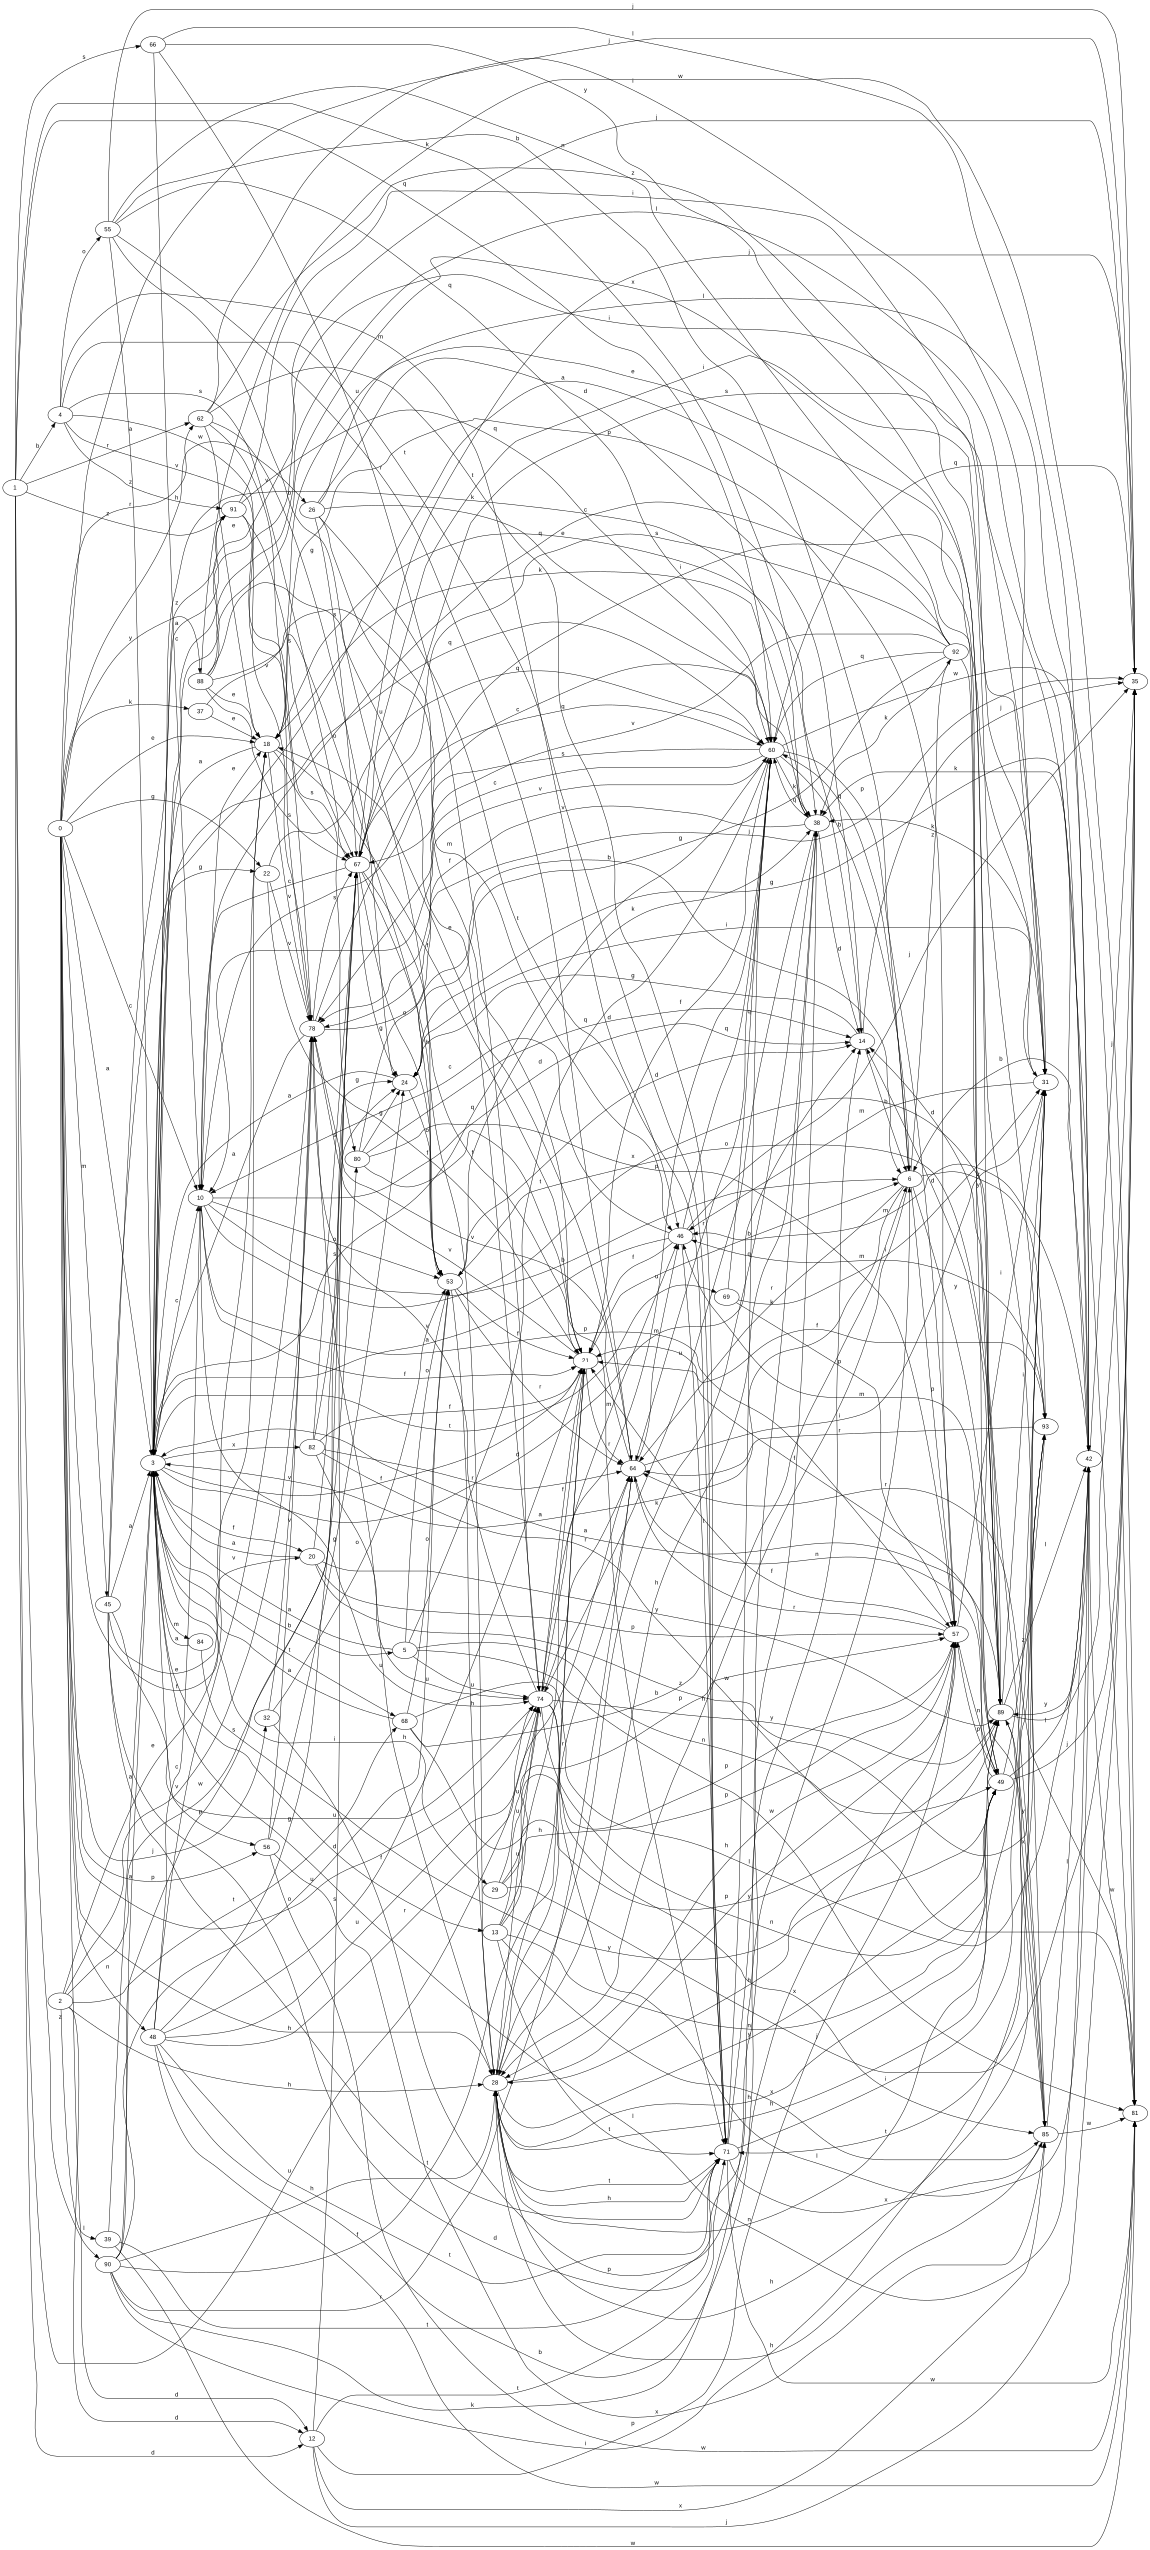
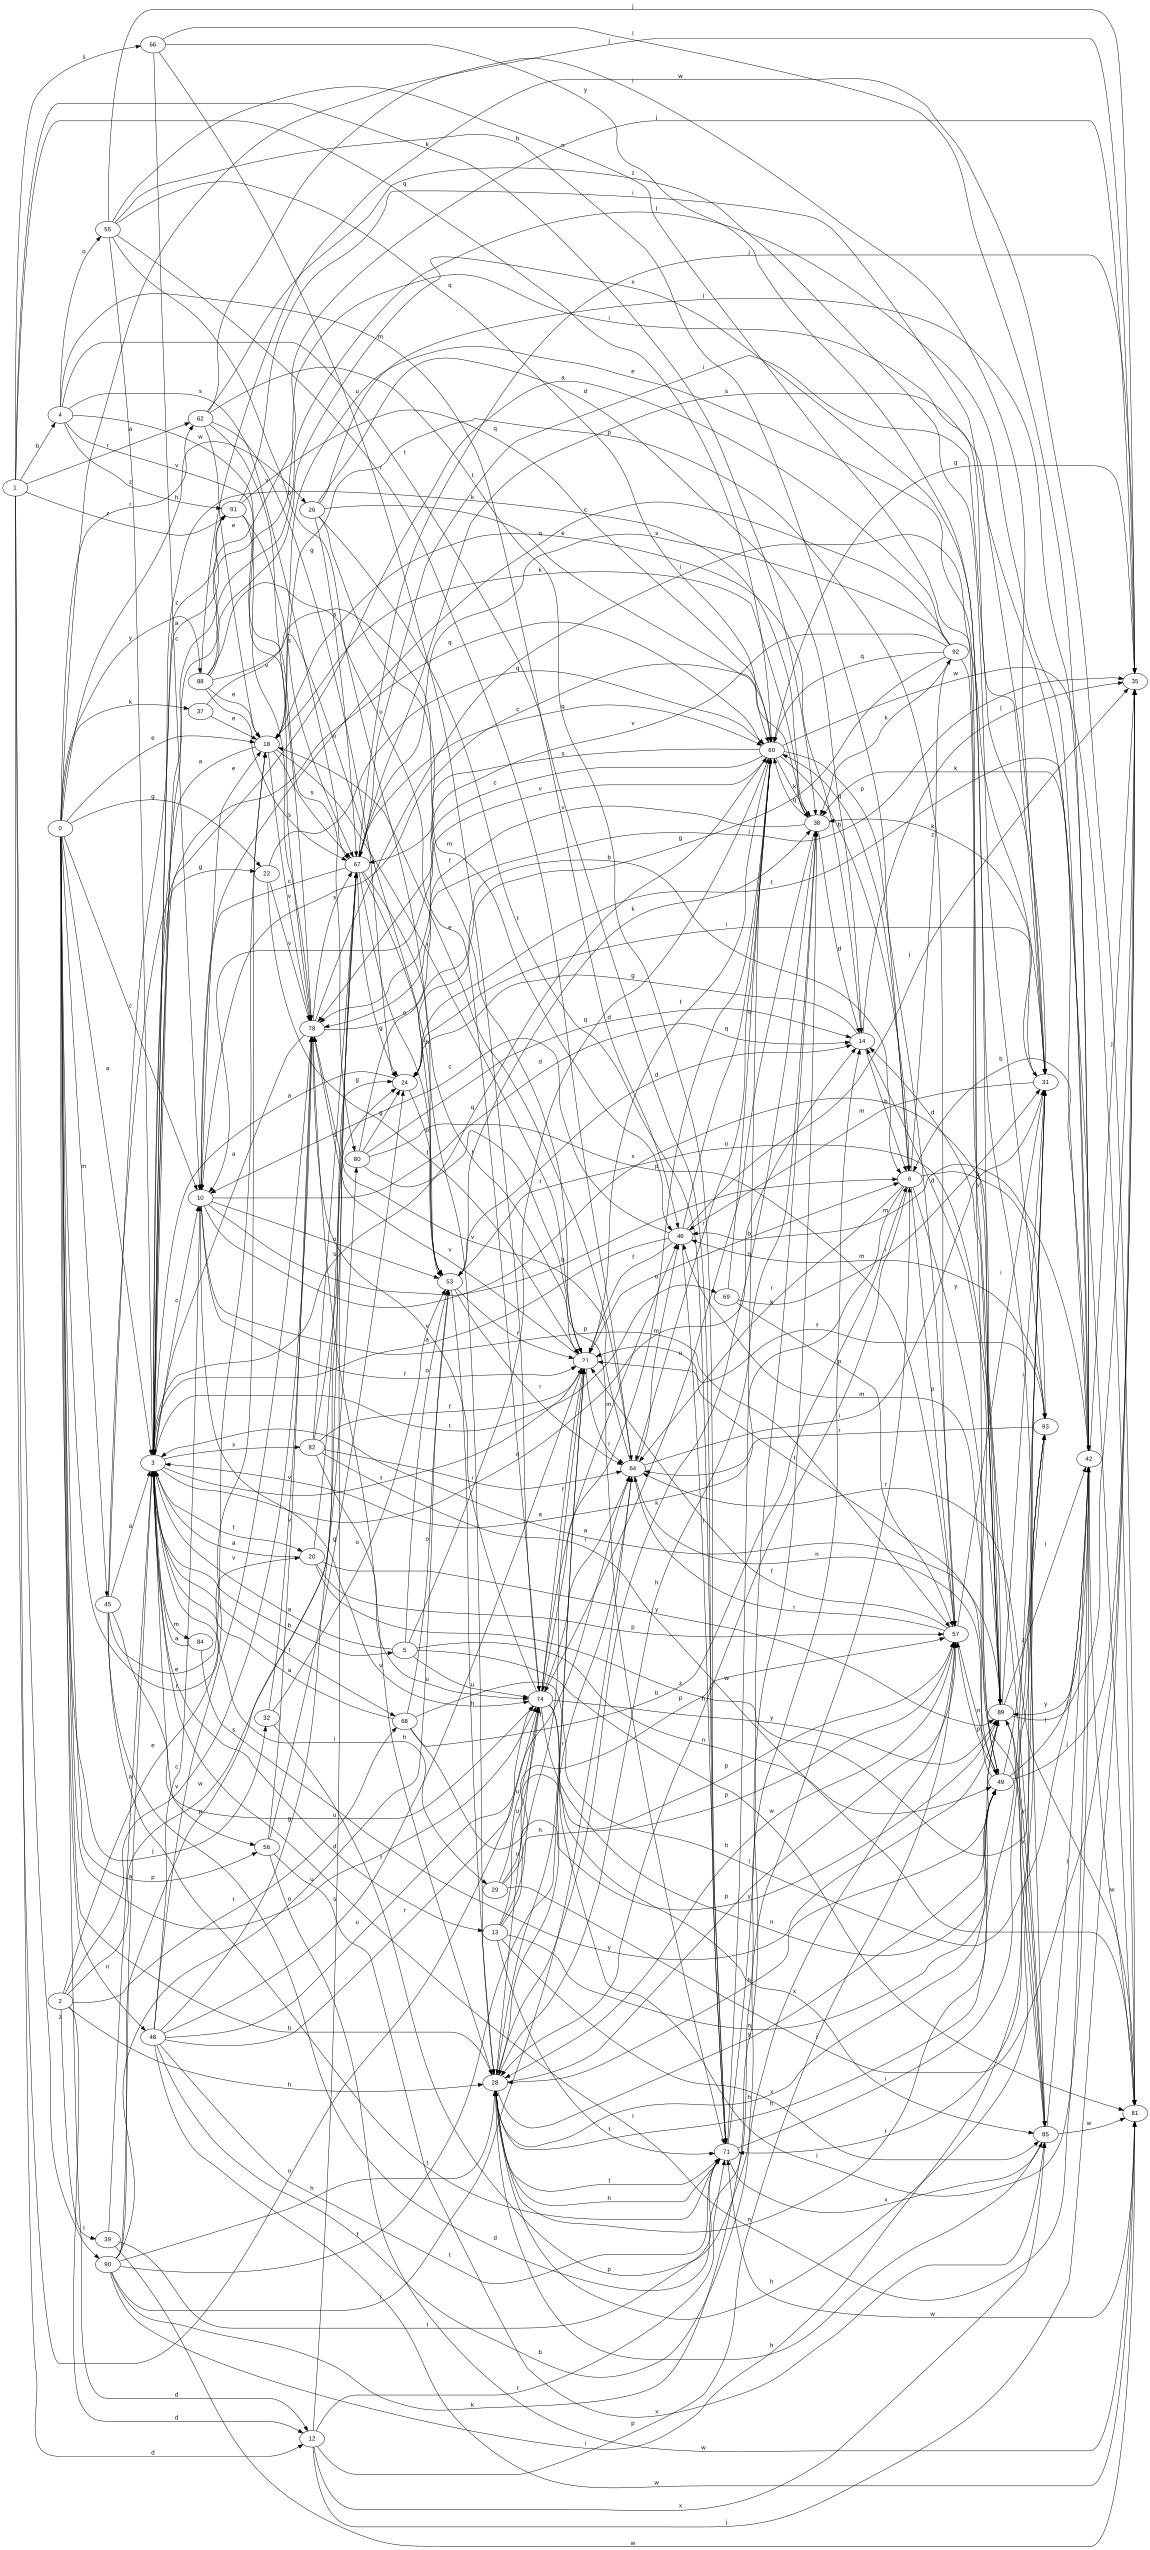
edge "81" -> "24": label "g" -> "t"
edge "71" -> "81": reversed
